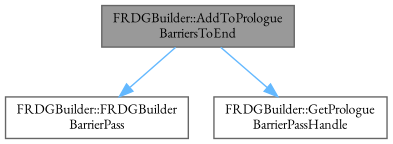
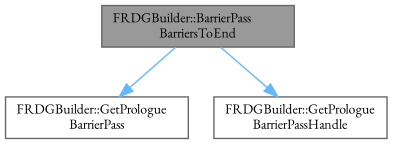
node "FRDGBuilder::AddToPrologue BarriersToEnd": label "FRDGBuilder::AddToPrologue BarriersToEnd" -> "FRDGBuilder::BarrierPass BarriersToEnd"
node "FRDGBuilder::FRDGBuilder BarrierPass": label "FRDGBuilder::FRDGBuilder BarrierPass" -> "FRDGBuilder::GetPrologue BarrierPass"
